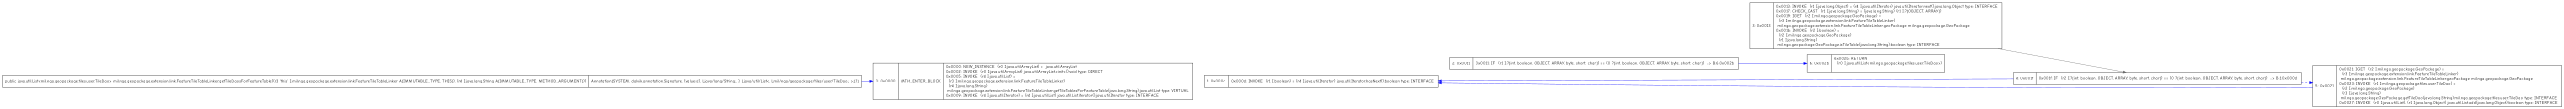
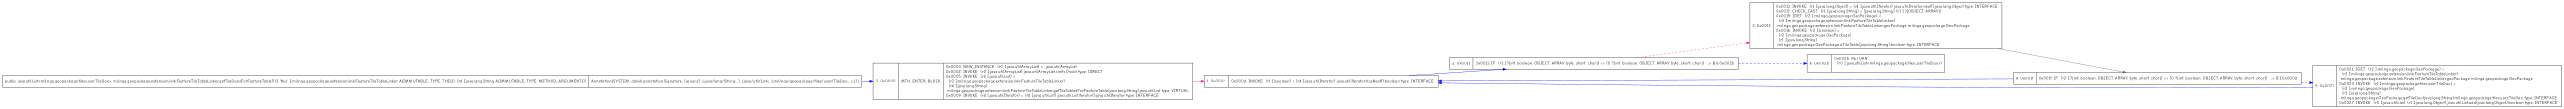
edge "2: 0x0011" -> "3: 0x0013": added
node "6: 0x002b": text "6x002b: RETURN" -> "0x002b: RETURN"
edge "2: 0x0011" -> "6: 0x002b": style solid -> dashed
edge "1: 0x000d" -> "2: 0x0011": added
edge "0: 0x0000" -> "1: 0x000d": added
